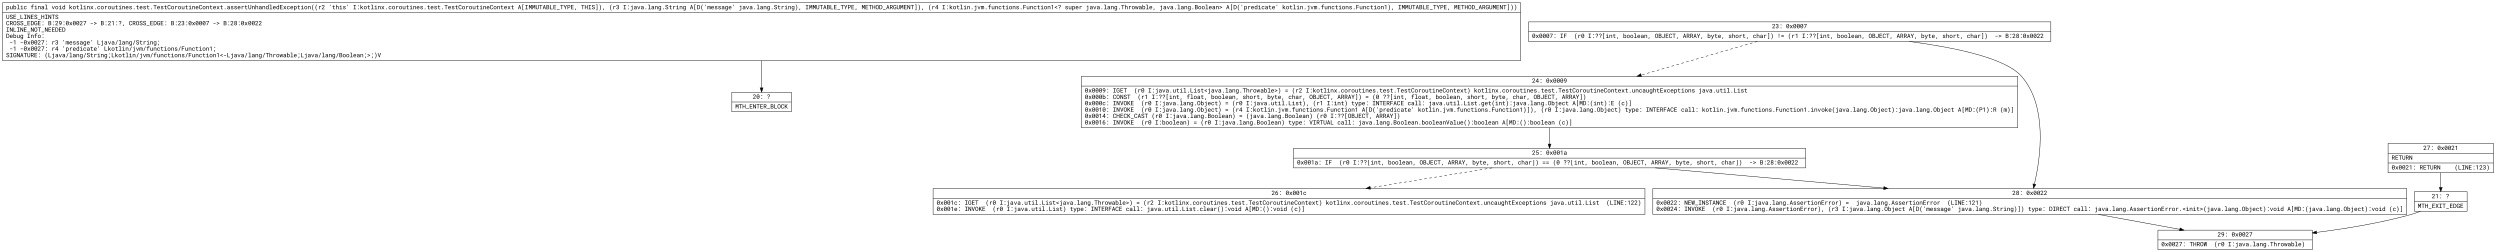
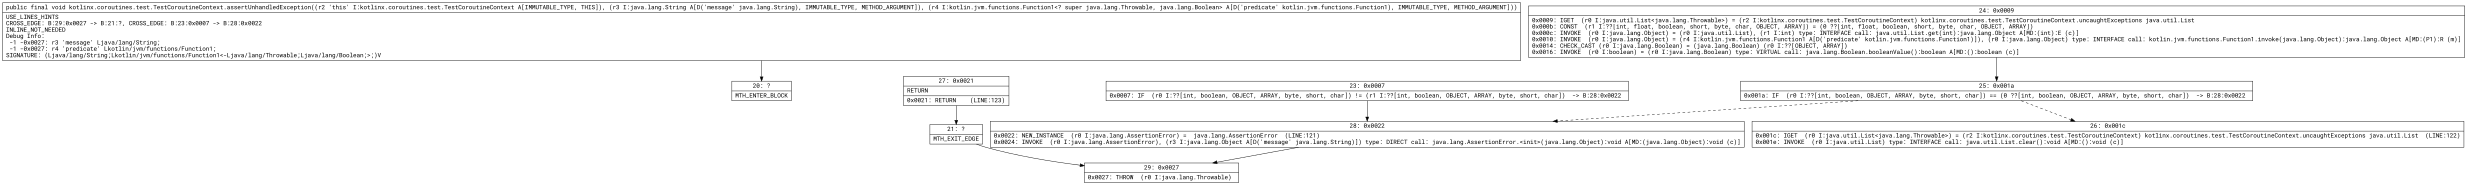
edge "23: 0x0007" -> "24: 0x0009": removed
edge "25: 0x001a" -> "28: 0x0022": style solid -> dashed
